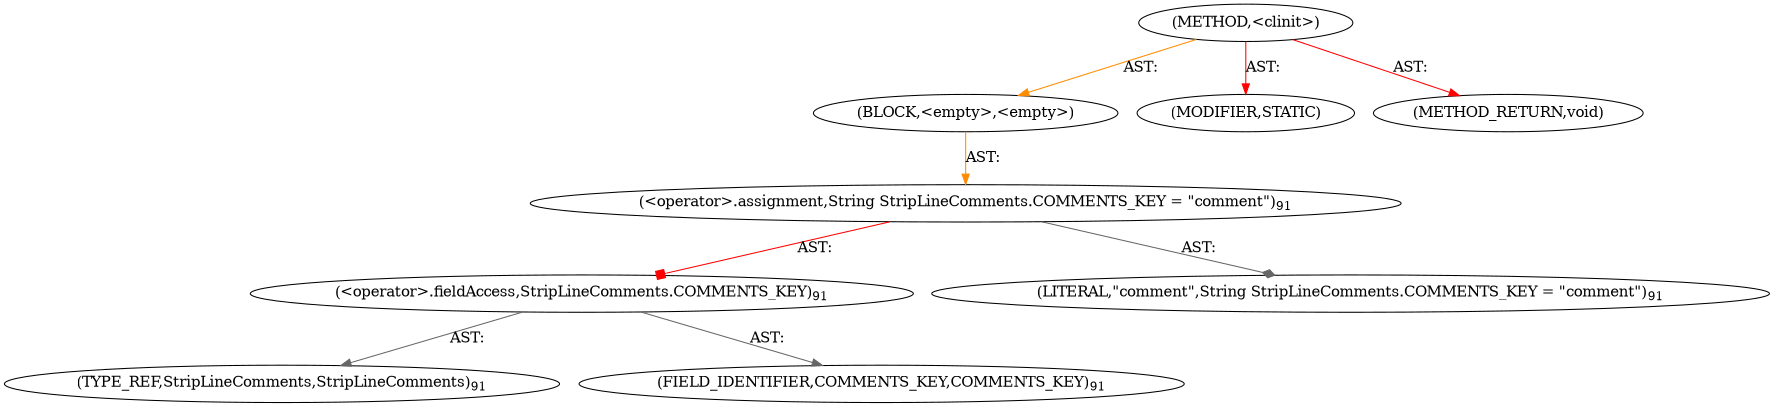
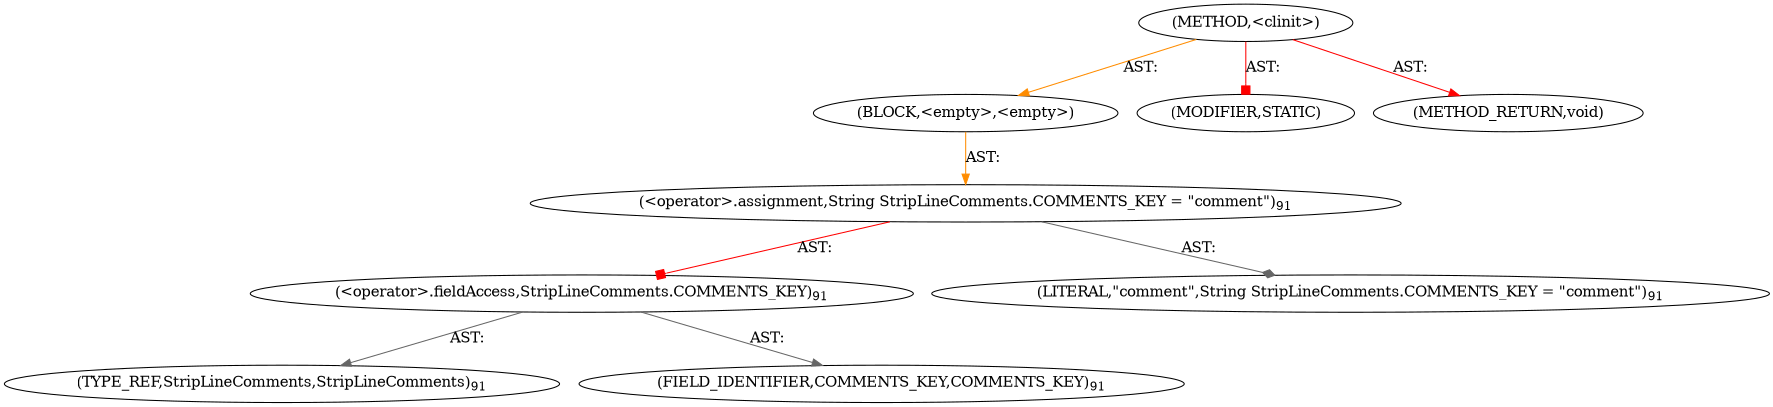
edge "(METHOD,<clinit>)" -> "(MODIFIER,STATIC)": arrowhead normal -> box
